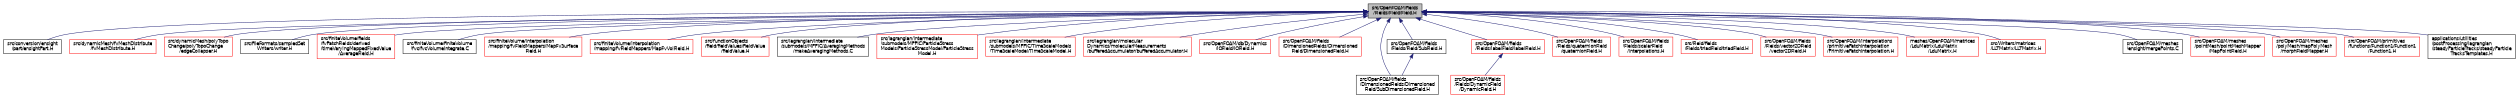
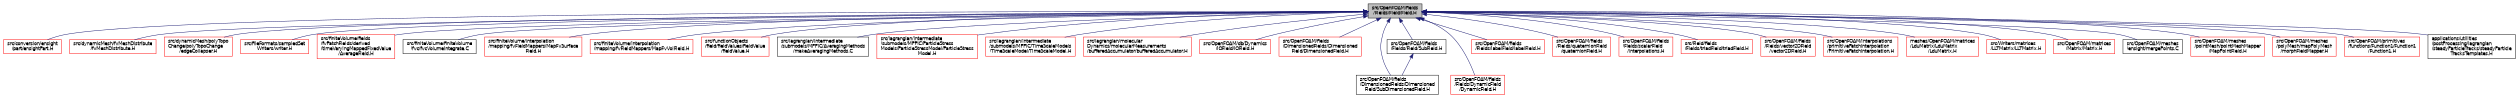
node "src/conversion/ensight /part/ensightPart.H": color black -> red
node "src/fileFormats/sampledSet Writers/writer.H": color black -> red
node "src/OpenFOAM/matrices /Matrix/Matrix.H": added
edge "src/OpenFOAM/fields /Fields/DynamicField /DynamicField.H" -> "src/OpenFOAM/fields /Fields/labelField/labelField.H": now "src/OpenFOAM/fields /Fields/DynamicField /DynamicField.H" -> "src/OpenFOAM/fields /Fields/Field/Field.H"
